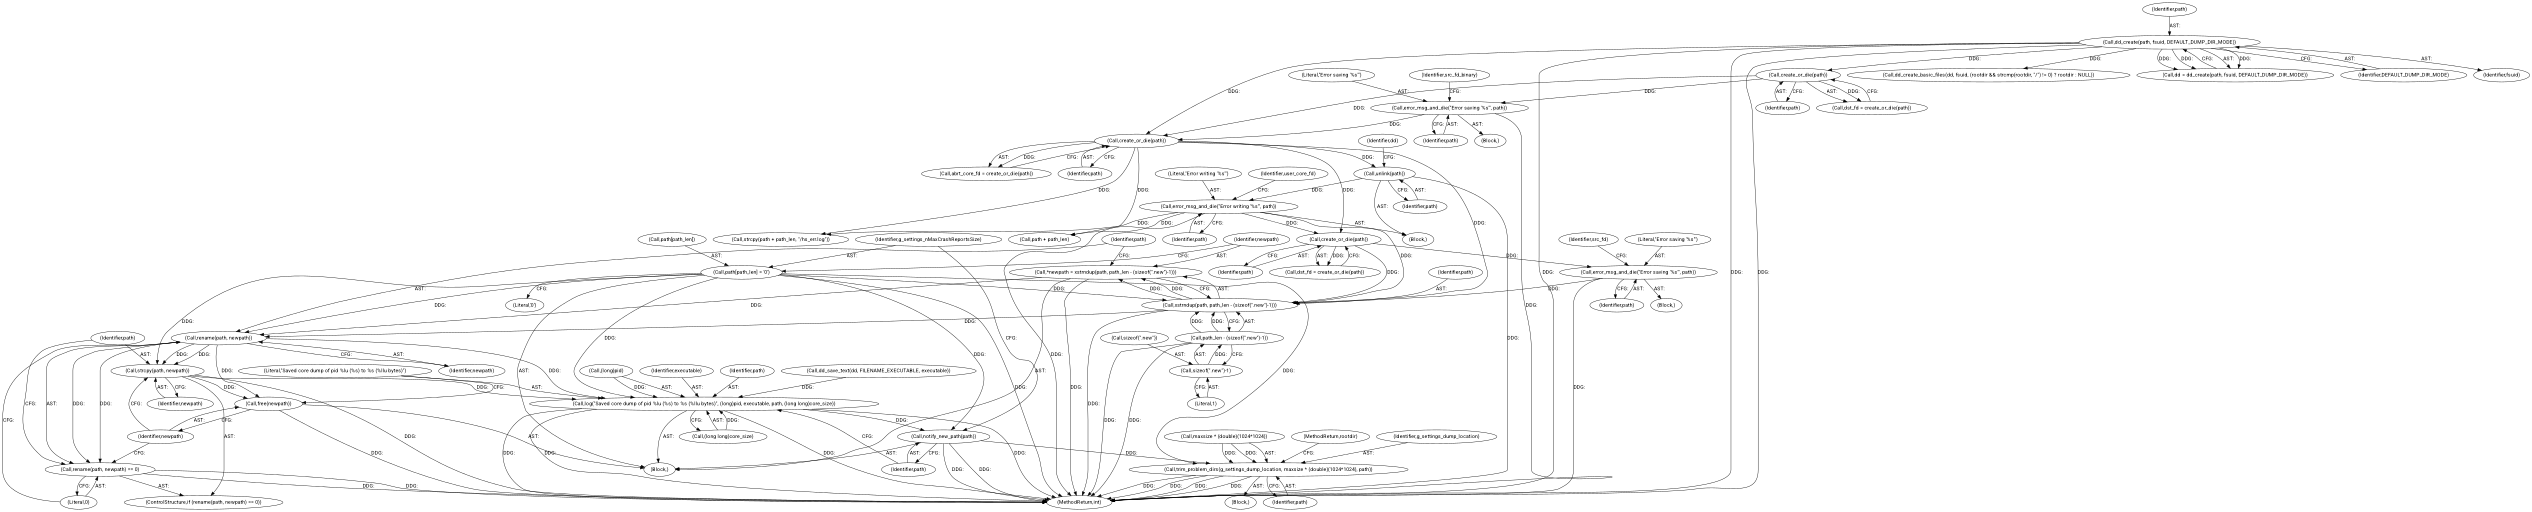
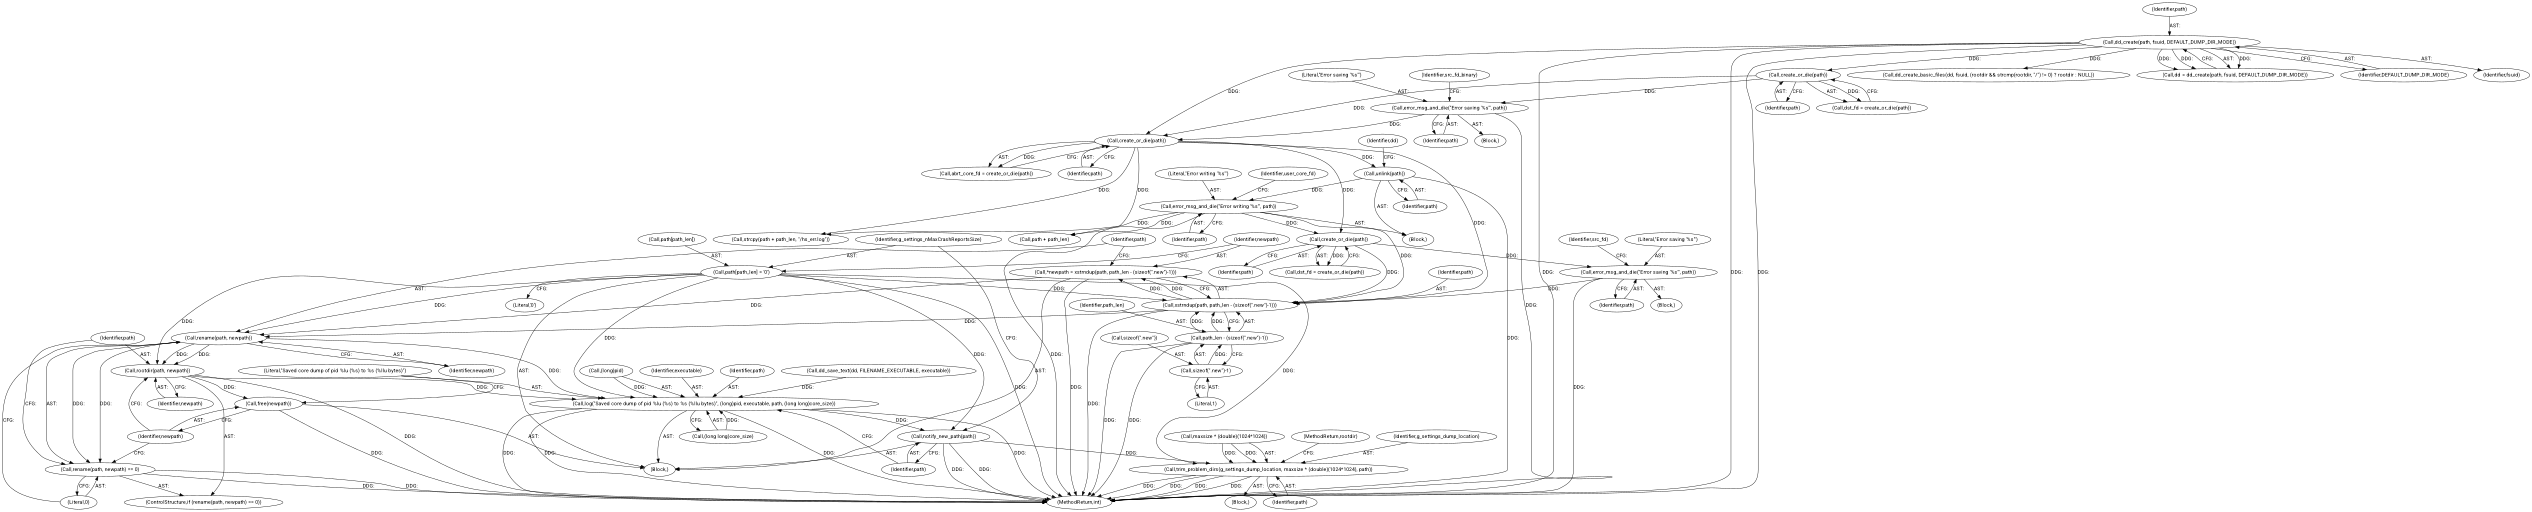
node "(Identifier,path_len)": added
node "(Call,strcpy(path, newpath))": label "(Call,strcpy(path, newpath))" -> "(Call,rootdir(path, newpath))"
edge "(Call,rename(path, newpath))" -> "(Call,free(newpath))": removed, label "DDG:"
